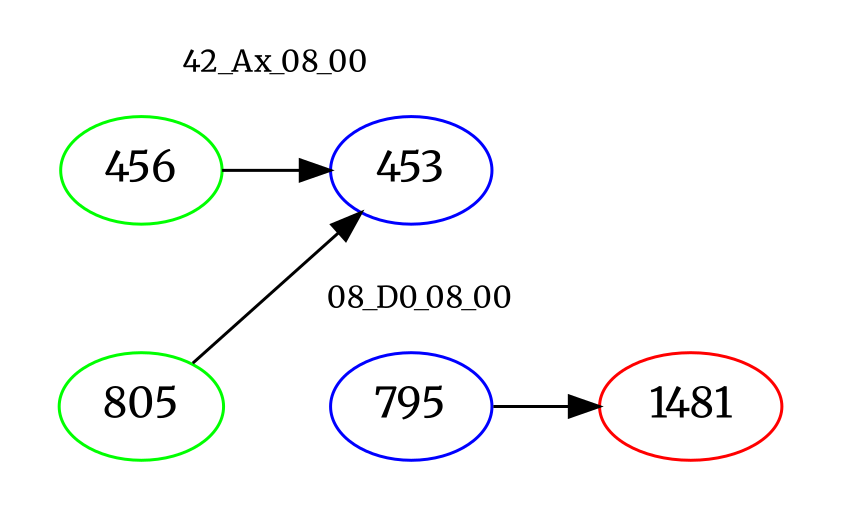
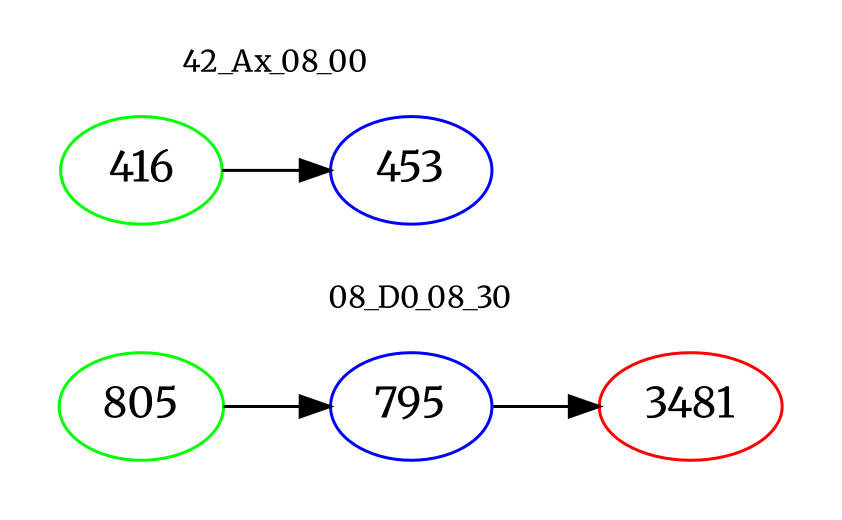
node "456": label "456" -> "416"
edge "805" -> "453": now "805" -> "795"
cluster "08_D0_08_00": label "08_D0_08_00" -> "08_D0_08_30"
node "1481": label "1481" -> "3481"
